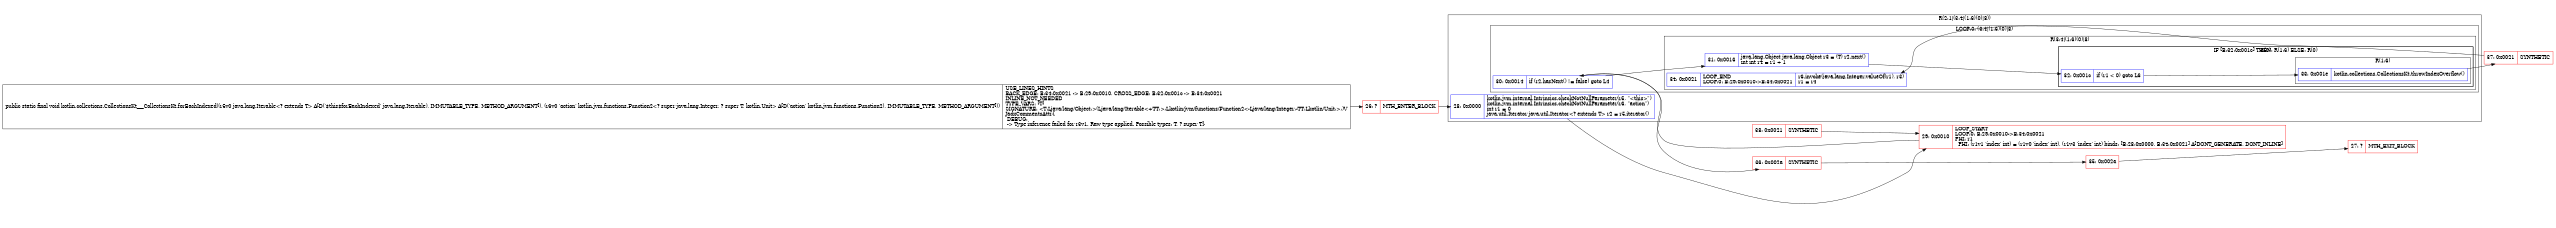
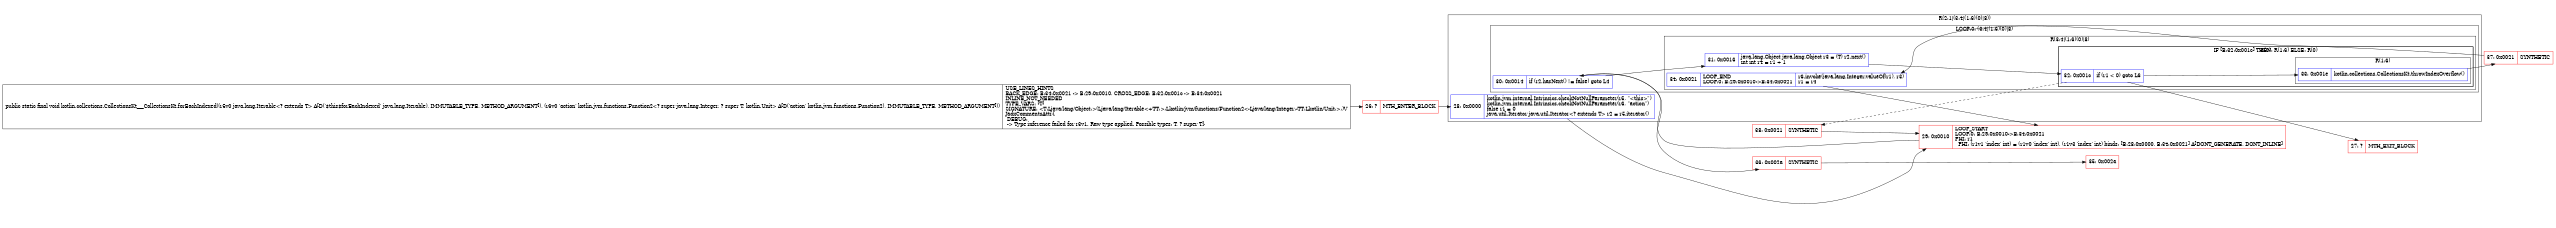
edge "32: 0x001c" -> "38: 0x0021": added
edge "34: 0x0021" -> "29: 0x0010": added
node "28: 0x0000": text "int r1 = 0" -> "false r1 = 0"
edge "35: 0x002a" -> "27: ?": now "32: 0x001c" -> "27: ?"
